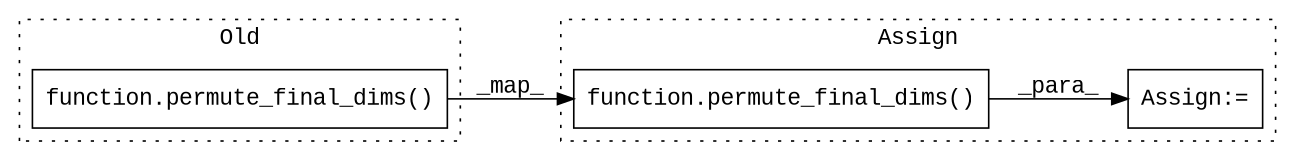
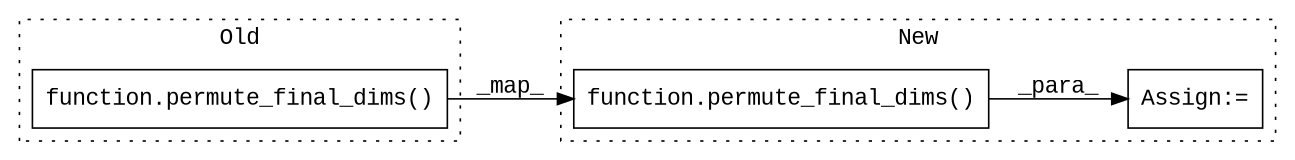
cluster "Assign": label "Assign" -> "New"
